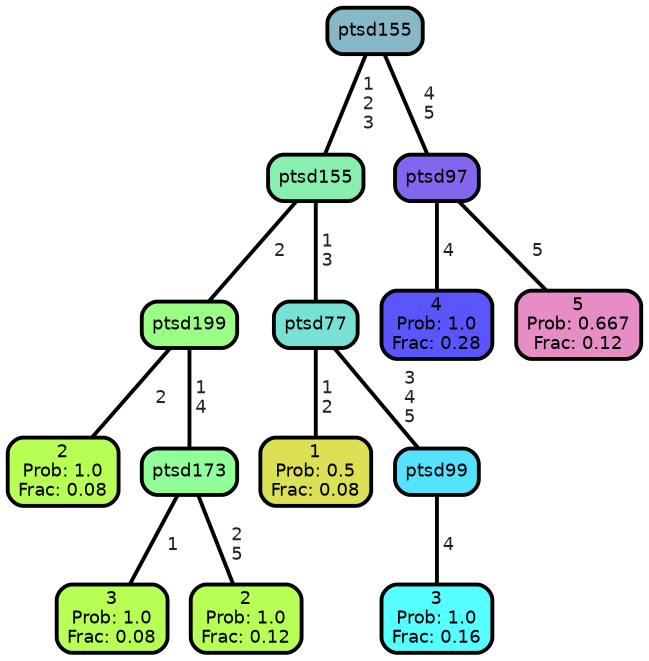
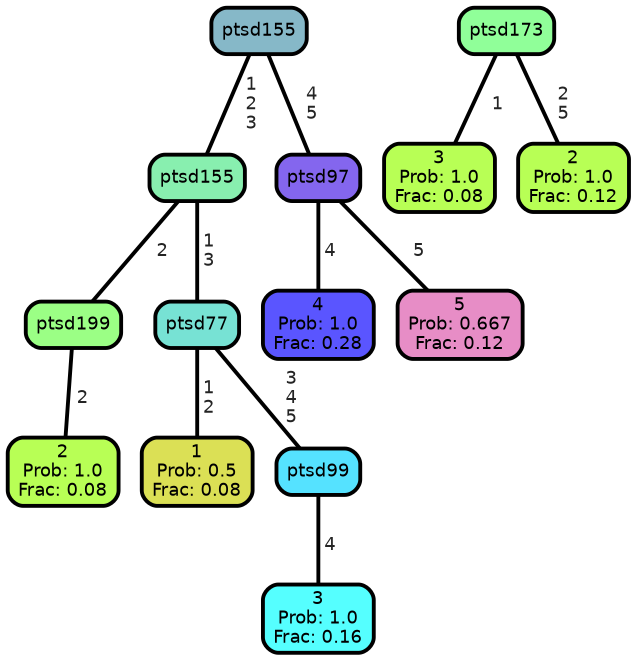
edge "ptsd199" -- "ptsd173": removed, label "1 4"
